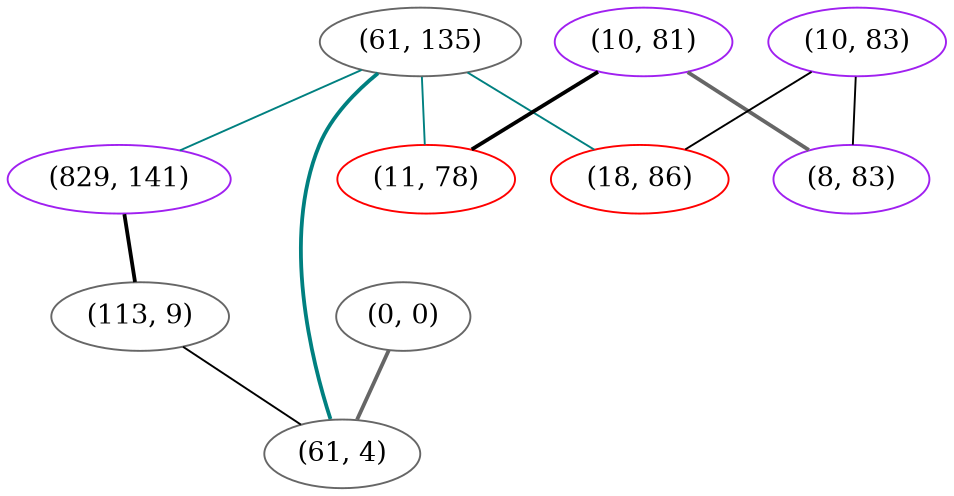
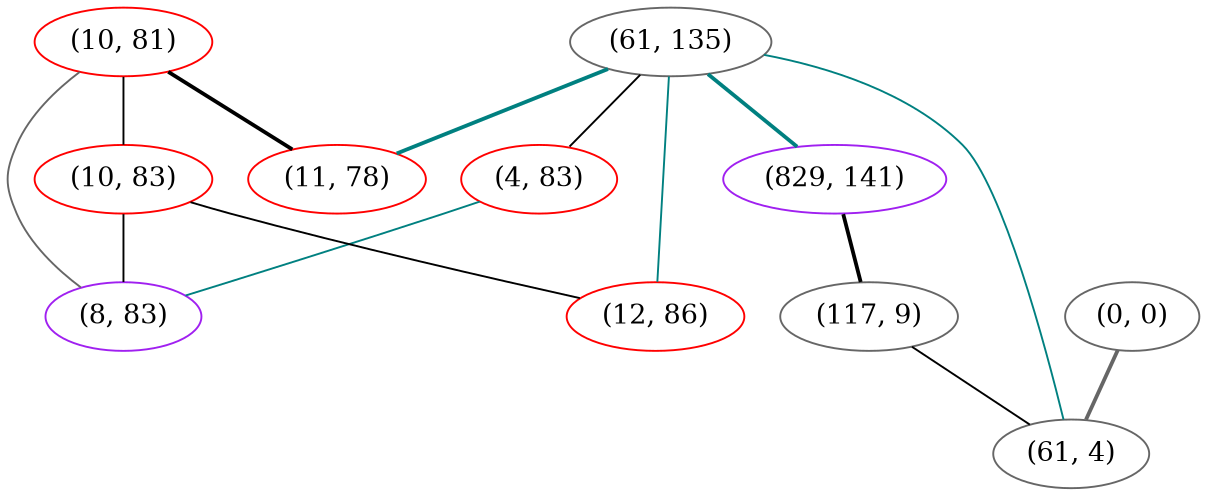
node "(10, 81)": color purple -> red
node "(10, 83)": color purple -> red
edge "(10, 81)" -- "(8, 83)": style bold -> solid
edge "(61, 135)" -- "(829, 141)": style solid -> bold
edge "(10, 81)" -- "(10, 83)": added
edge "(61, 135)" -- "(11, 78)": style solid -> bold
node "(4, 83)": added
node "(18, 86)": label "(18, 86)" -> "(12, 86)"
edge "(61, 135)" -- "(61, 4)": style bold -> solid
node "(113, 9)": label "(113, 9)" -> "(117, 9)"
